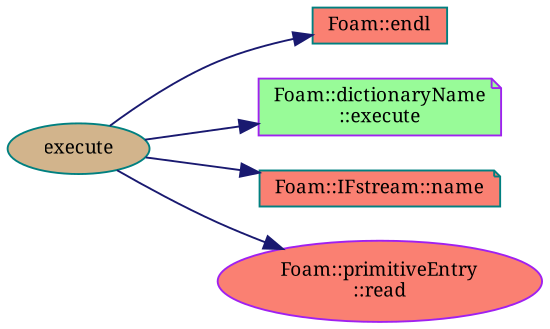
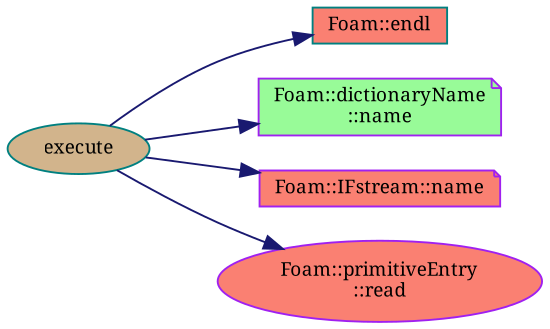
node "Foam::dictionaryName ::execute": label "Foam::dictionaryName ::execute" -> "Foam::dictionaryName ::name"
node "Foam::IFstream::name": color teal -> purple
